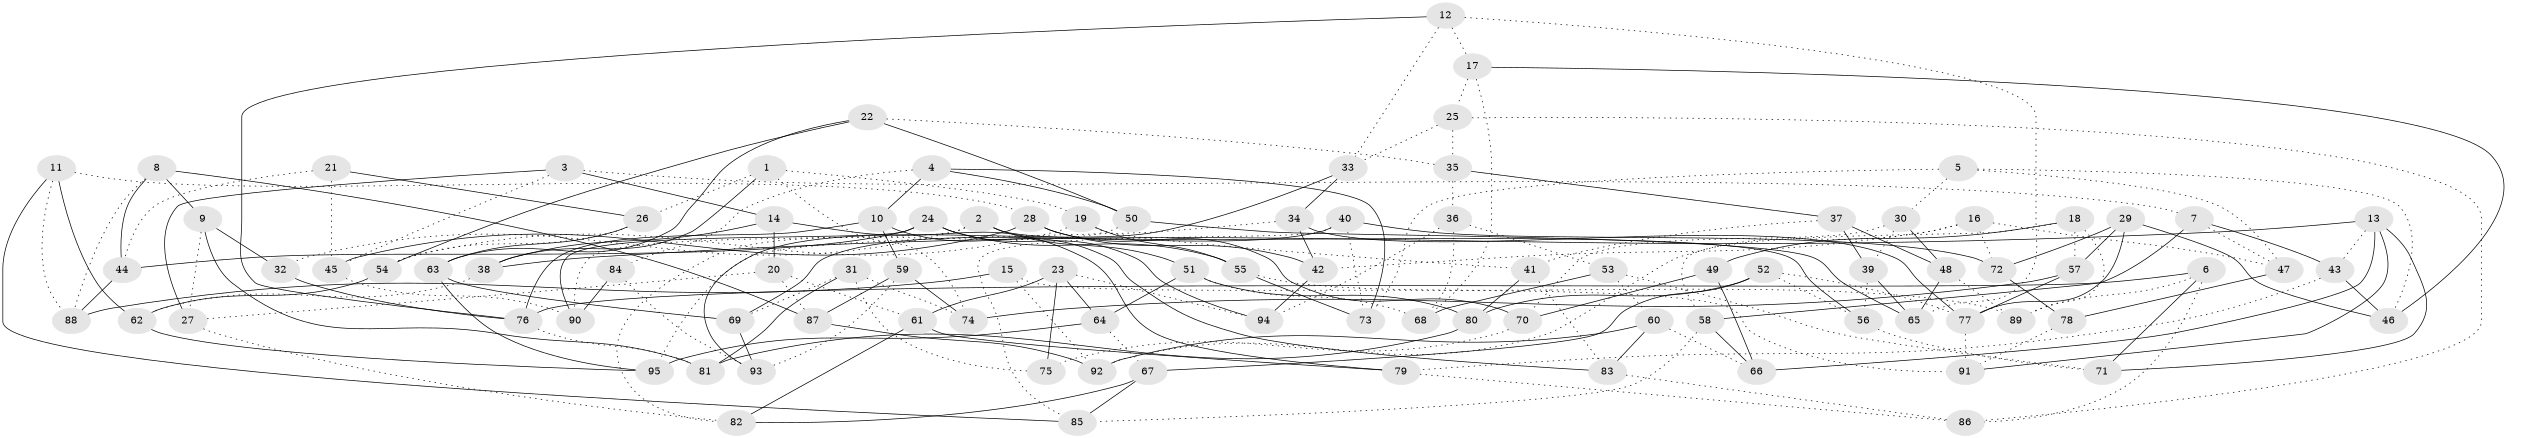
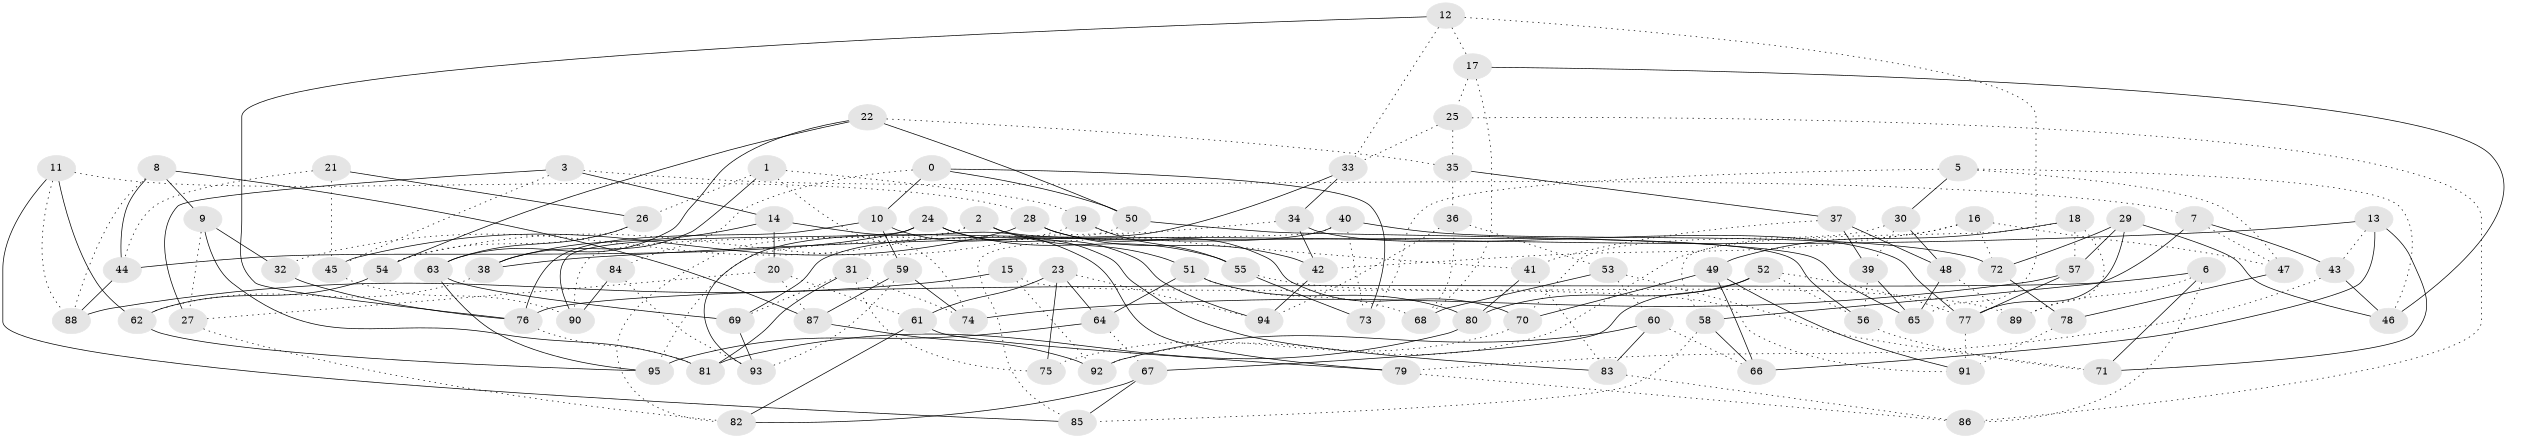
node "4": label "4" -> "0"
edge "5" -- "30": style dotted -> solid
edge "13" -- "91": now "49" -- "91"
